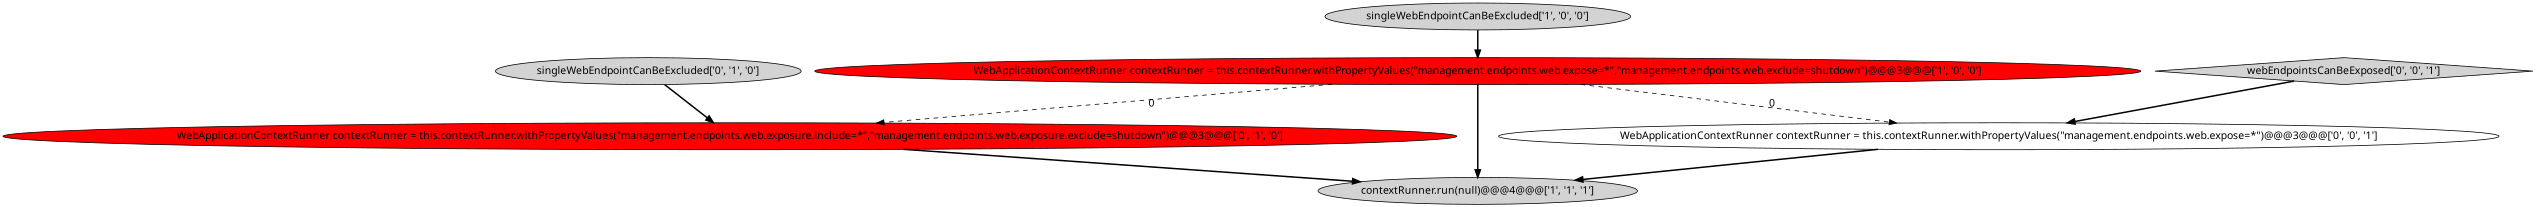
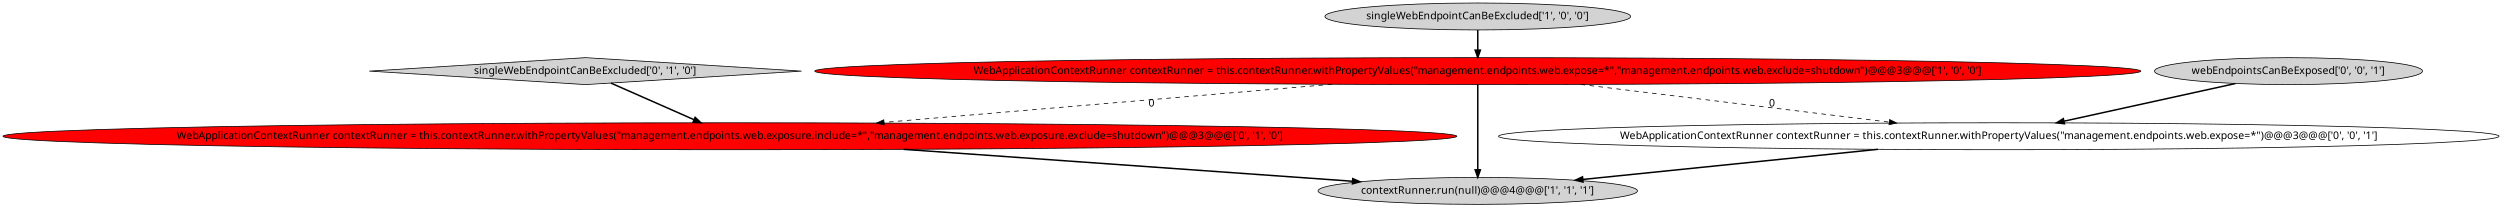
node "singleWebEndpointCanBeExcluded['0', '1', '0']": shape ellipse -> diamond
node "webEndpointsCanBeExposed['0', '0', '1']": shape diamond -> ellipse
